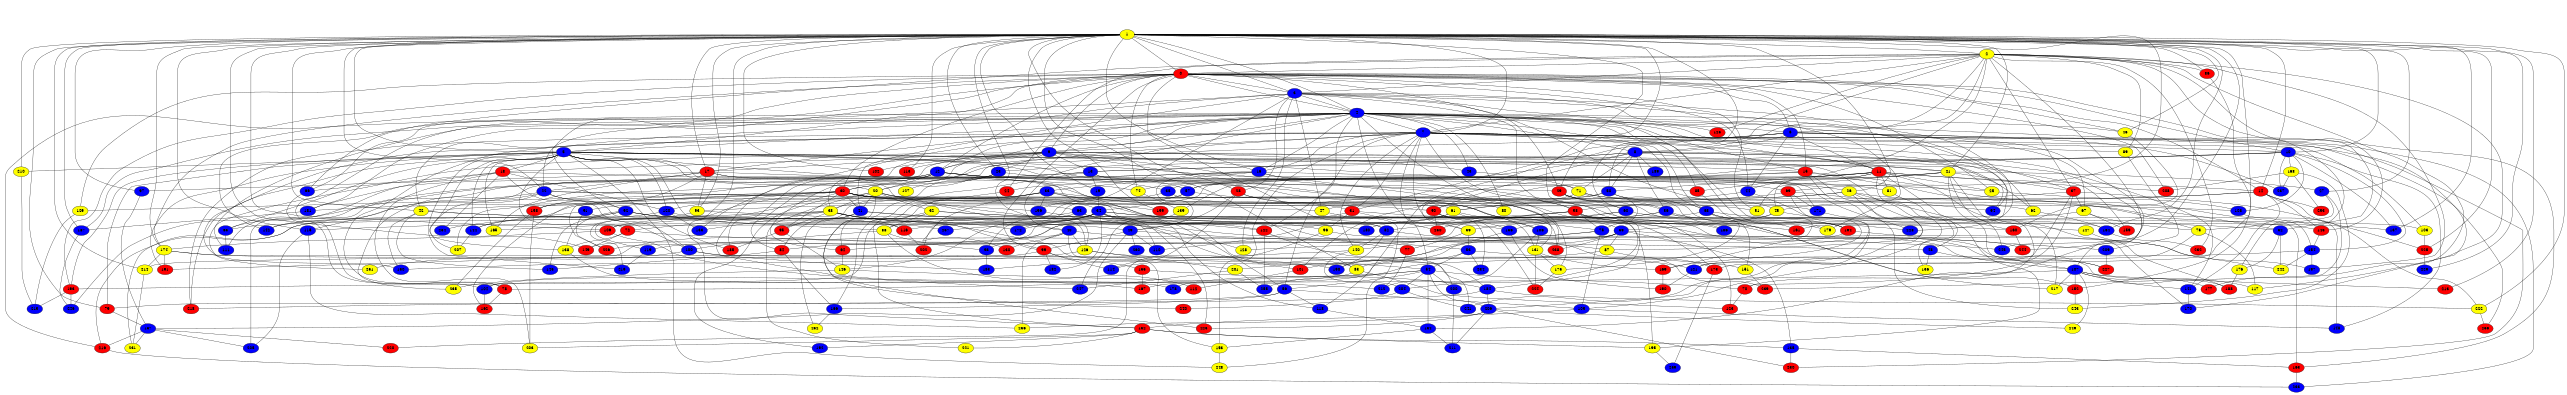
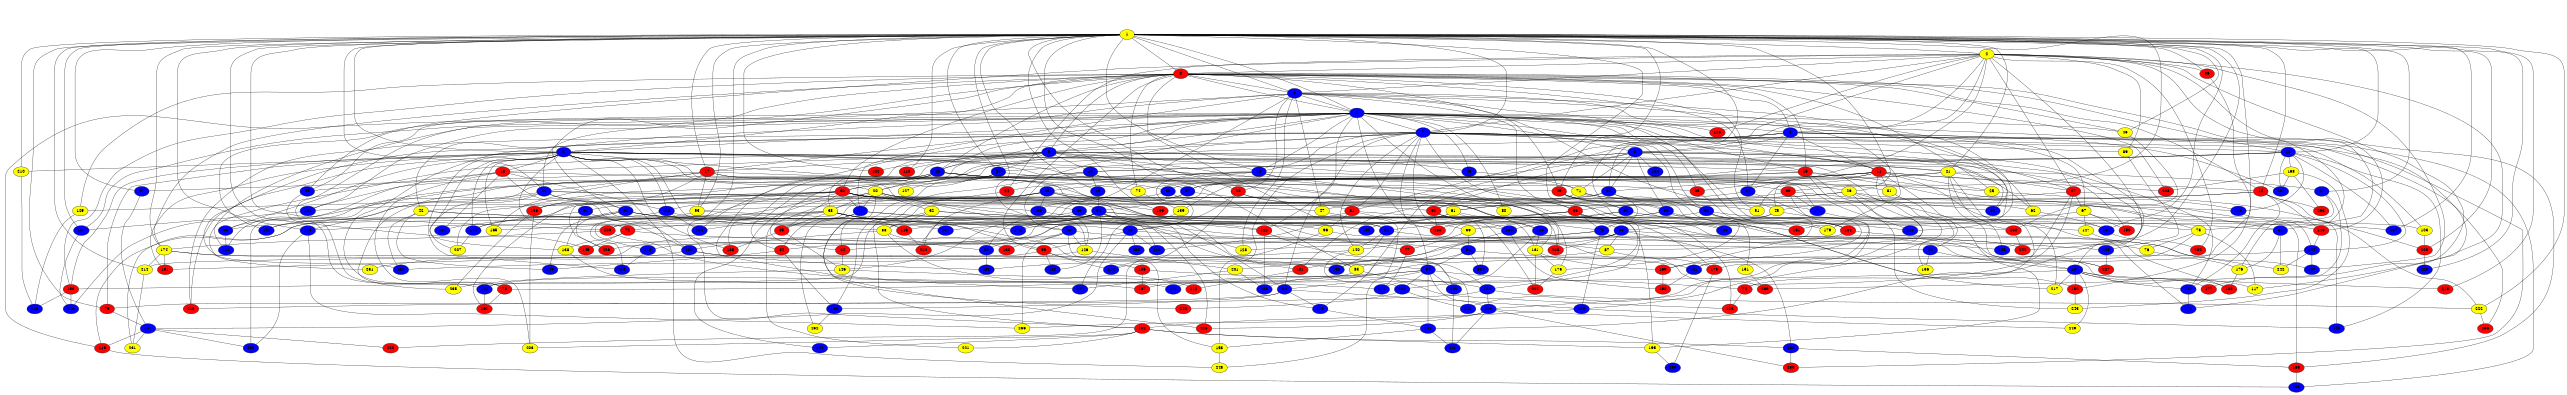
edge "1" -- "42": removed
edge "21" -- "39": removed
edge "67" -- "147": added
node "76": added
edge "126" -- "151": removed
